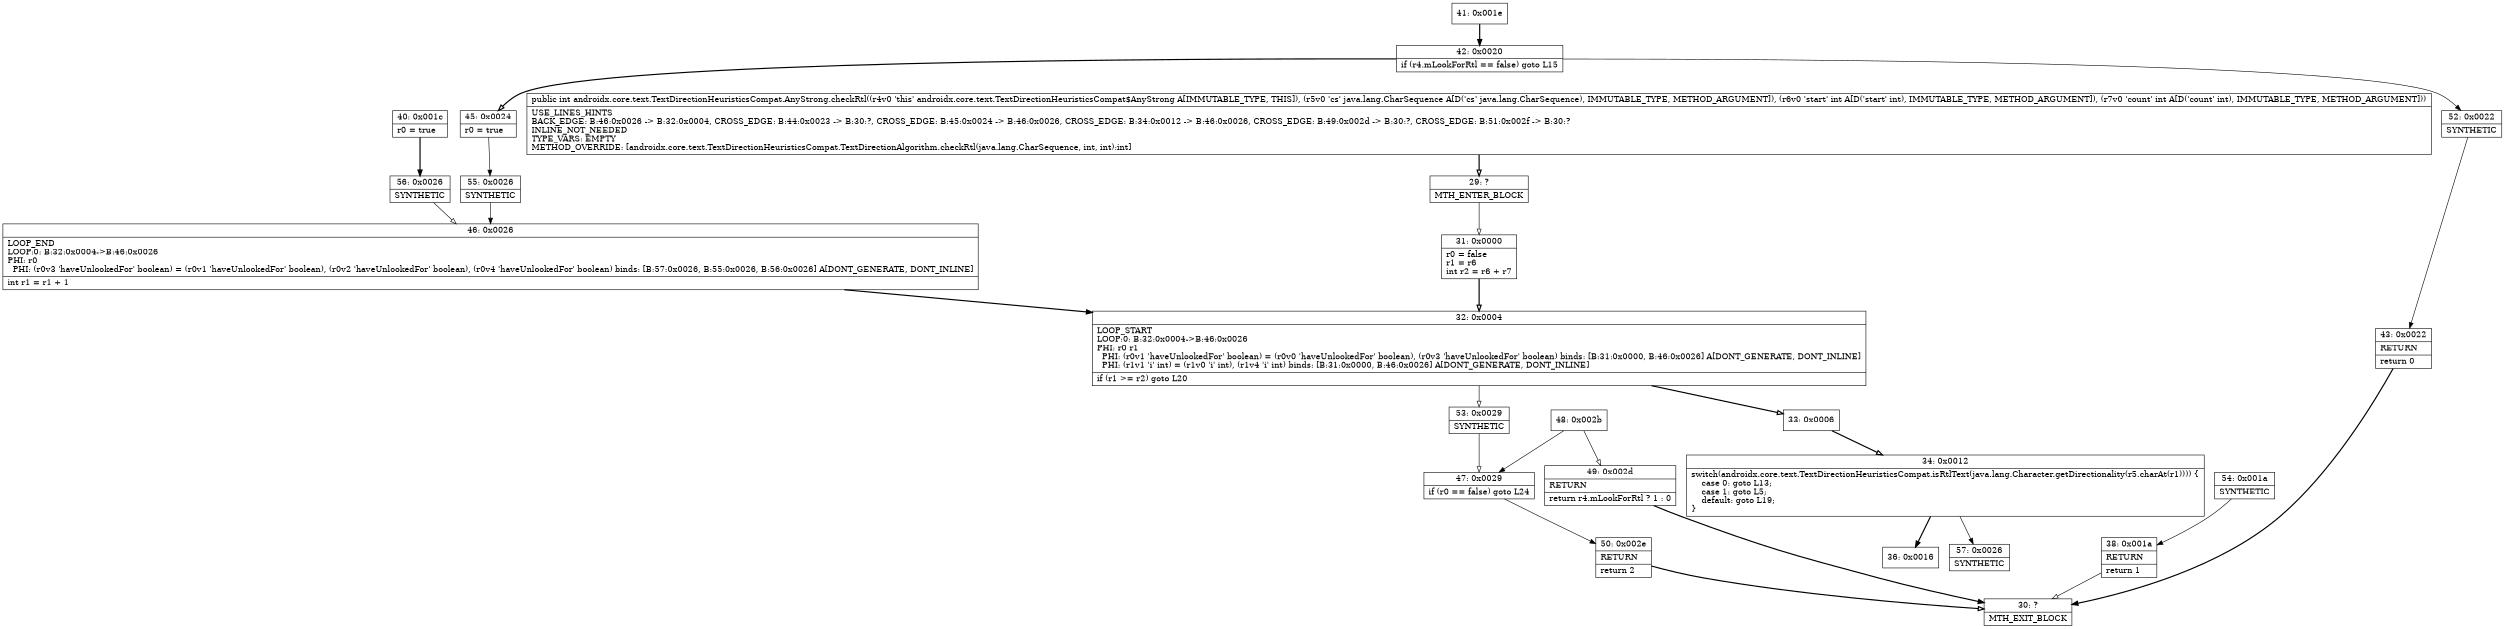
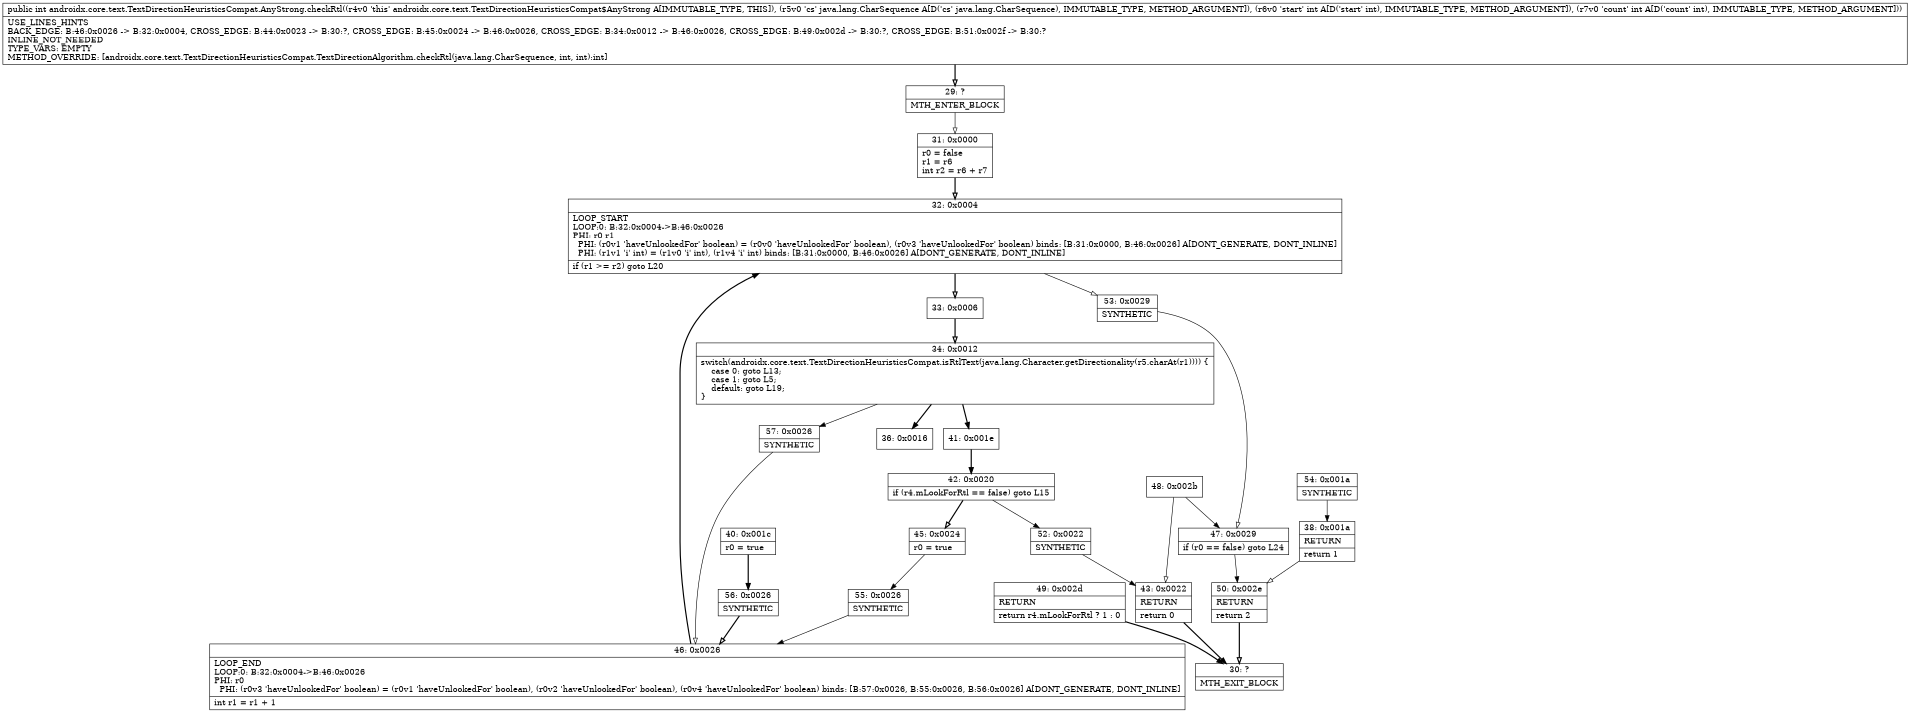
edge "56: 0x0026" -> "46: 0x0026": style solid -> bold
edge "34: 0x0012" -> "41: 0x001e": added
edge "48: 0x002b" -> "49: 0x002d": now "48: 0x002b" -> "43: 0x0022"
edge "57: 0x0026" -> "46: 0x0026": added
edge "38: 0x001a" -> "30: ?": now "38: 0x001a" -> "50: 0x002e"
